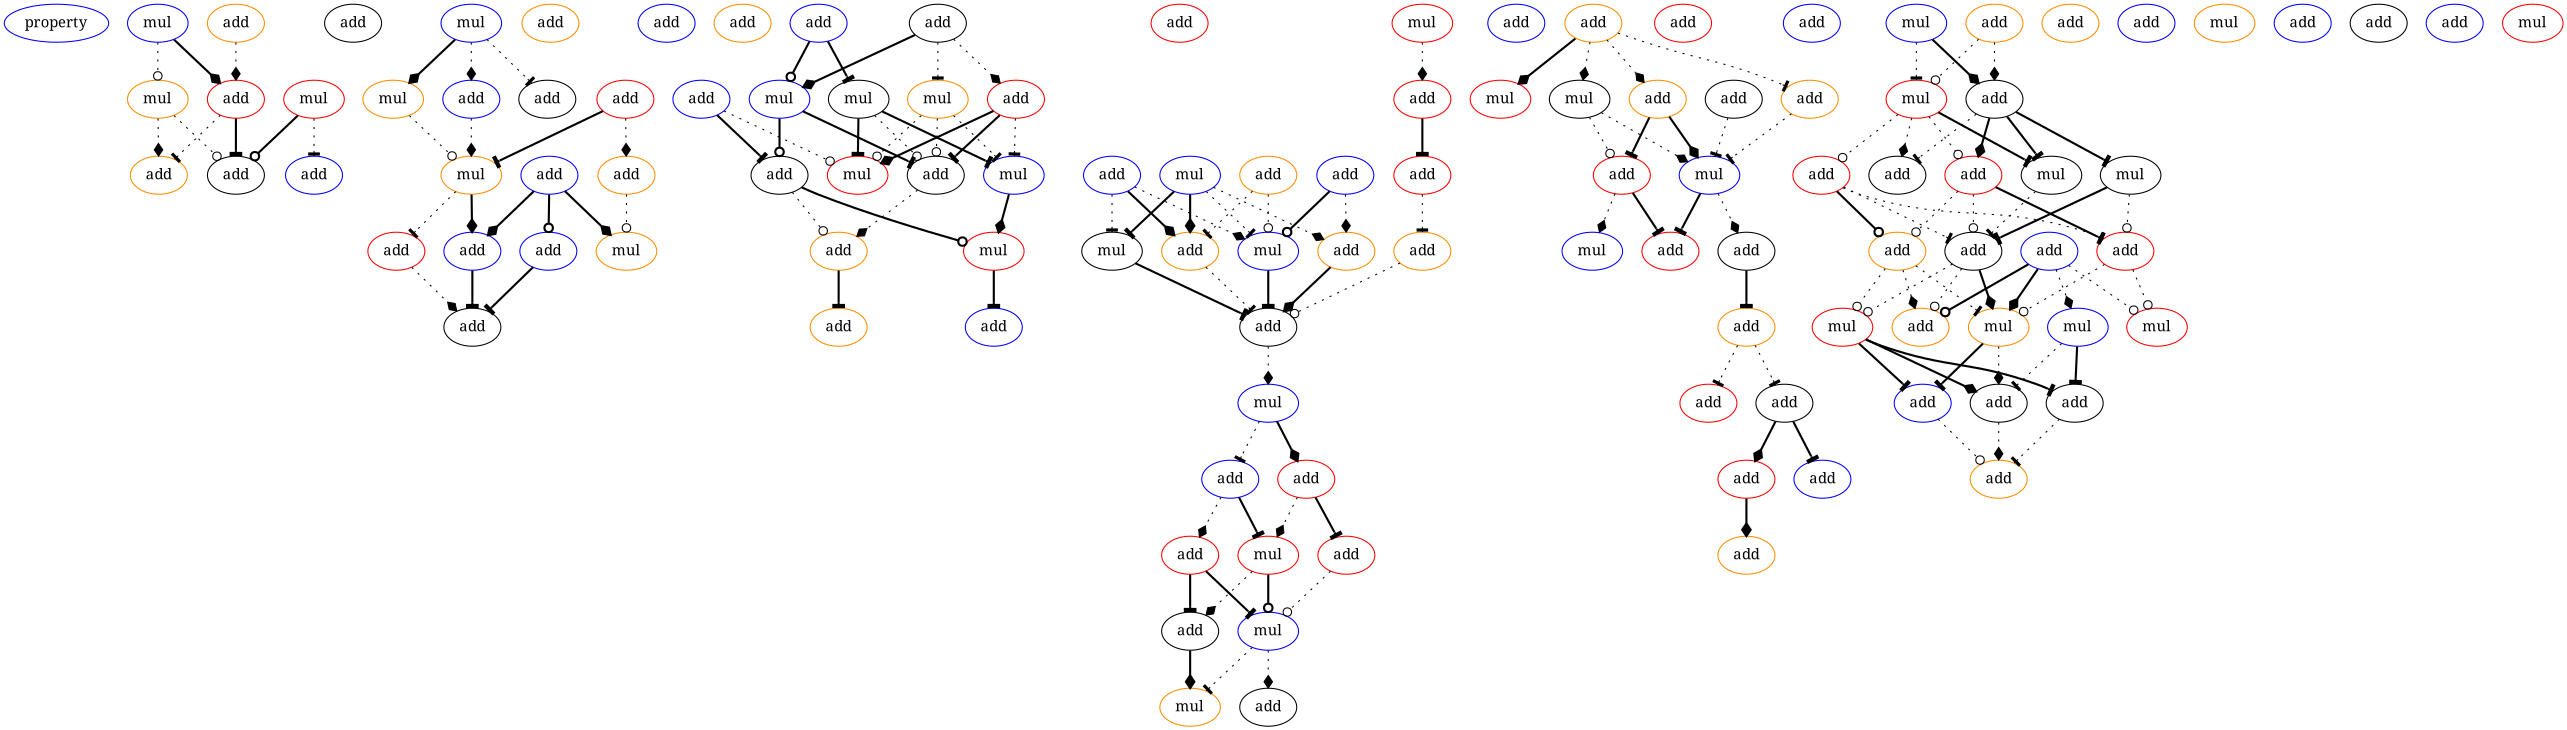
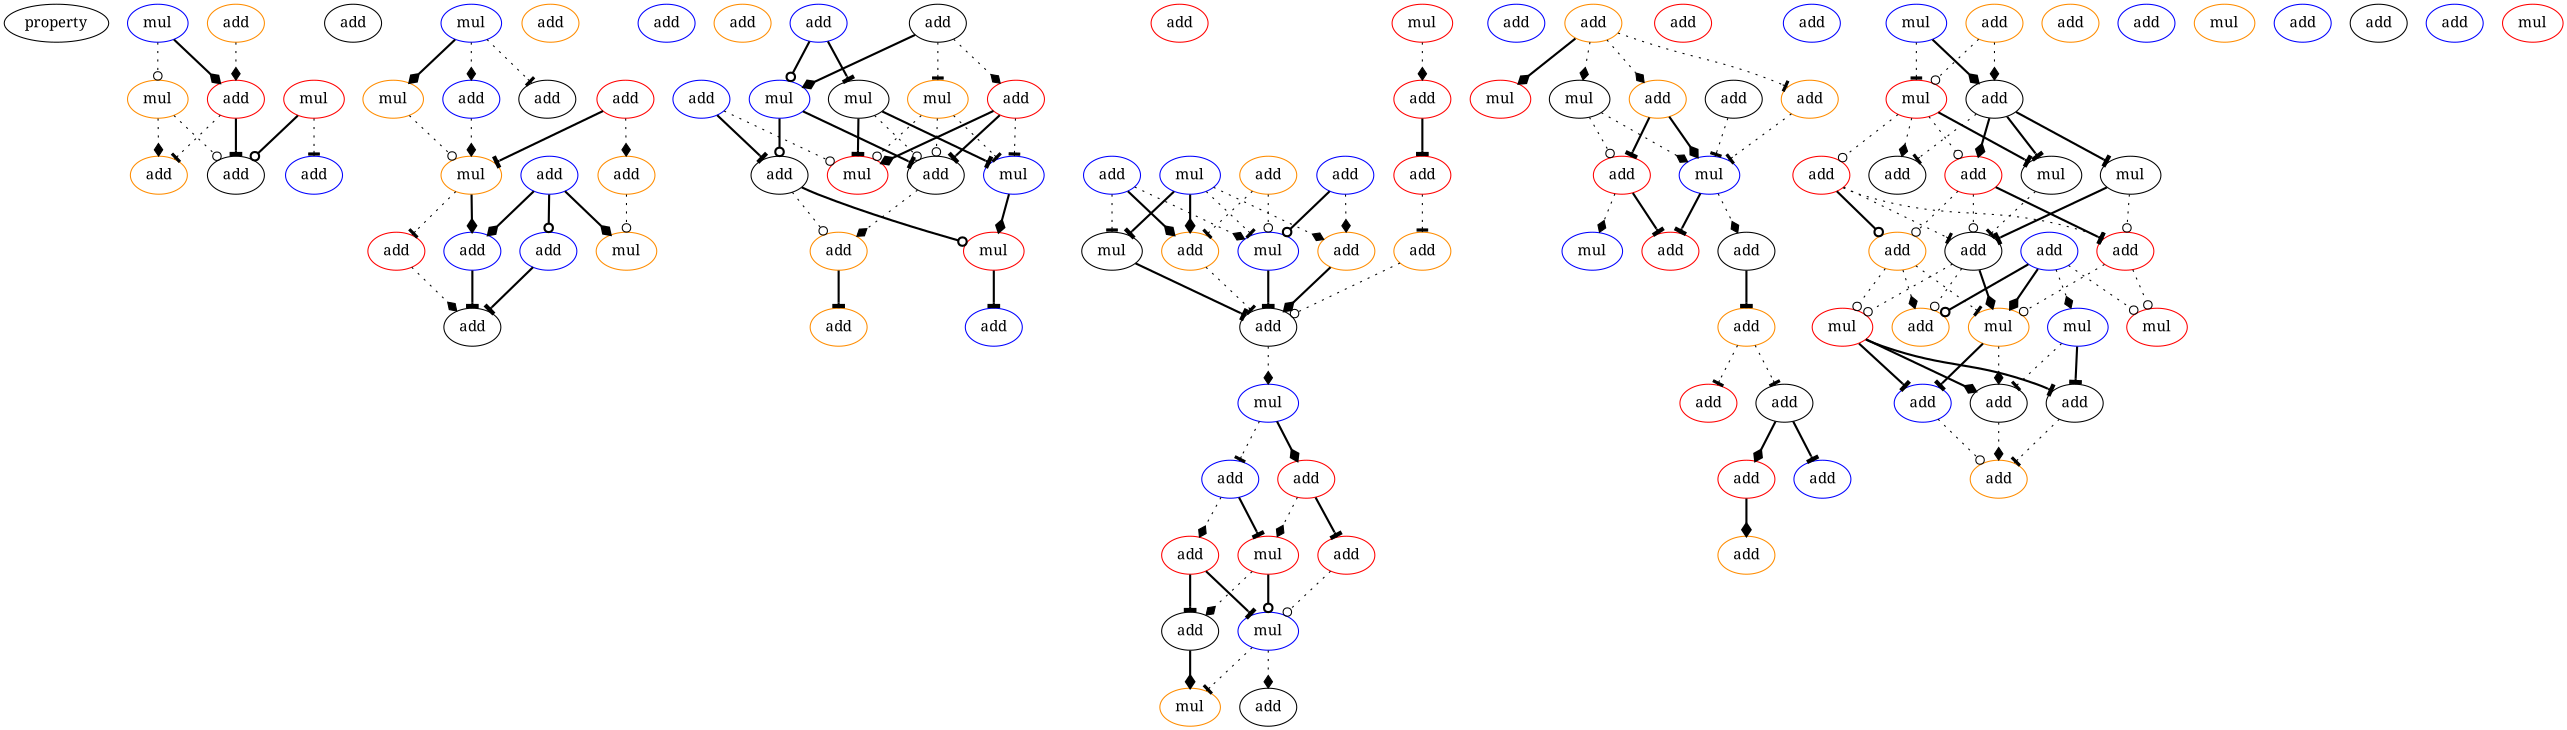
node "property": color blue -> black
